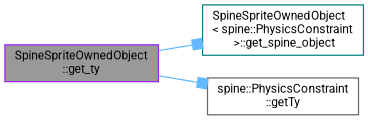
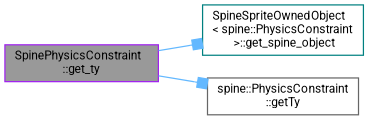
node "SpineSpriteOwnedObject ::get_ty": label "SpineSpriteOwnedObject ::get_ty" -> "SpinePhysicsConstraint ::get_ty"
